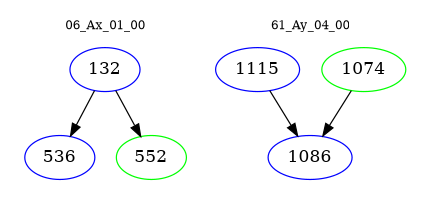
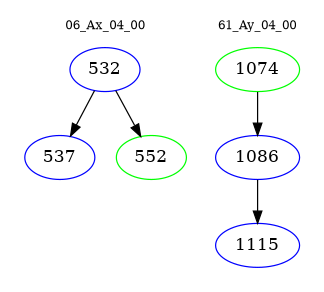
cluster "06_Ax_01_00": label "06_Ax_01_00" -> "06_Ax_04_00"
node "132": label "132" -> "532"
edge "1115" -> "1086": reversed
node "536": label "536" -> "537"
